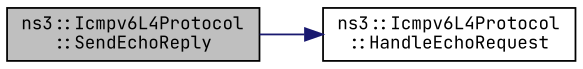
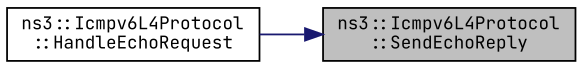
edge "ns3::Icmpv6L4Protocol ::SendEchoReply" -> "ns3::Icmpv6L4Protocol ::HandleEchoRequest": reversed
